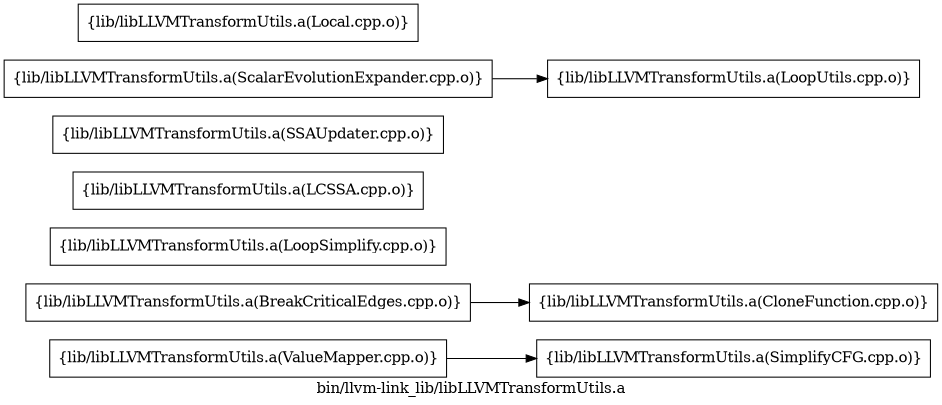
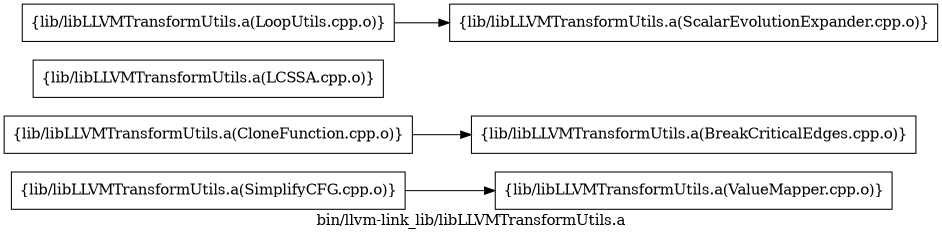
node "{lib/libLLVMTransformUtils.a(Local.cpp.o)}": removed
edge "{lib/libLLVMTransformUtils.a(ScalarEvolutionExpander.cpp.o)}" -> "{lib/libLLVMTransformUtils.a(LoopUtils.cpp.o)}": reversed
node "{lib/libLLVMTransformUtils.a(SSAUpdater.cpp.o)}": removed
node "{lib/libLLVMTransformUtils.a(LoopSimplify.cpp.o)}": removed
edge "{lib/libLLVMTransformUtils.a(BreakCriticalEdges.cpp.o)}" -> "{lib/libLLVMTransformUtils.a(CloneFunction.cpp.o)}": reversed
edge "{lib/libLLVMTransformUtils.a(ValueMapper.cpp.o)}" -> "{lib/libLLVMTransformUtils.a(SimplifyCFG.cpp.o)}": reversed
